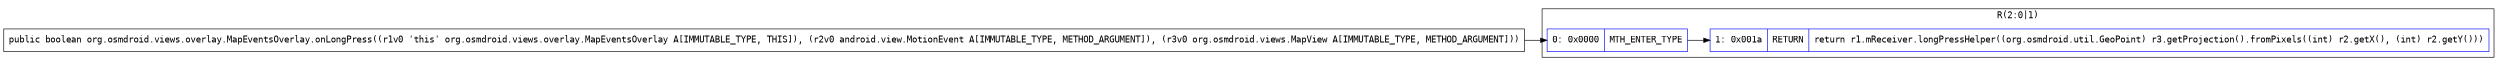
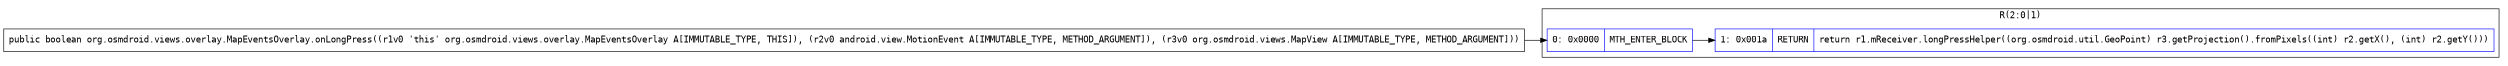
node "0: 0x0000": text "MTH_ENTER_TYPE" -> "MTH_ENTER_BLOCK"
